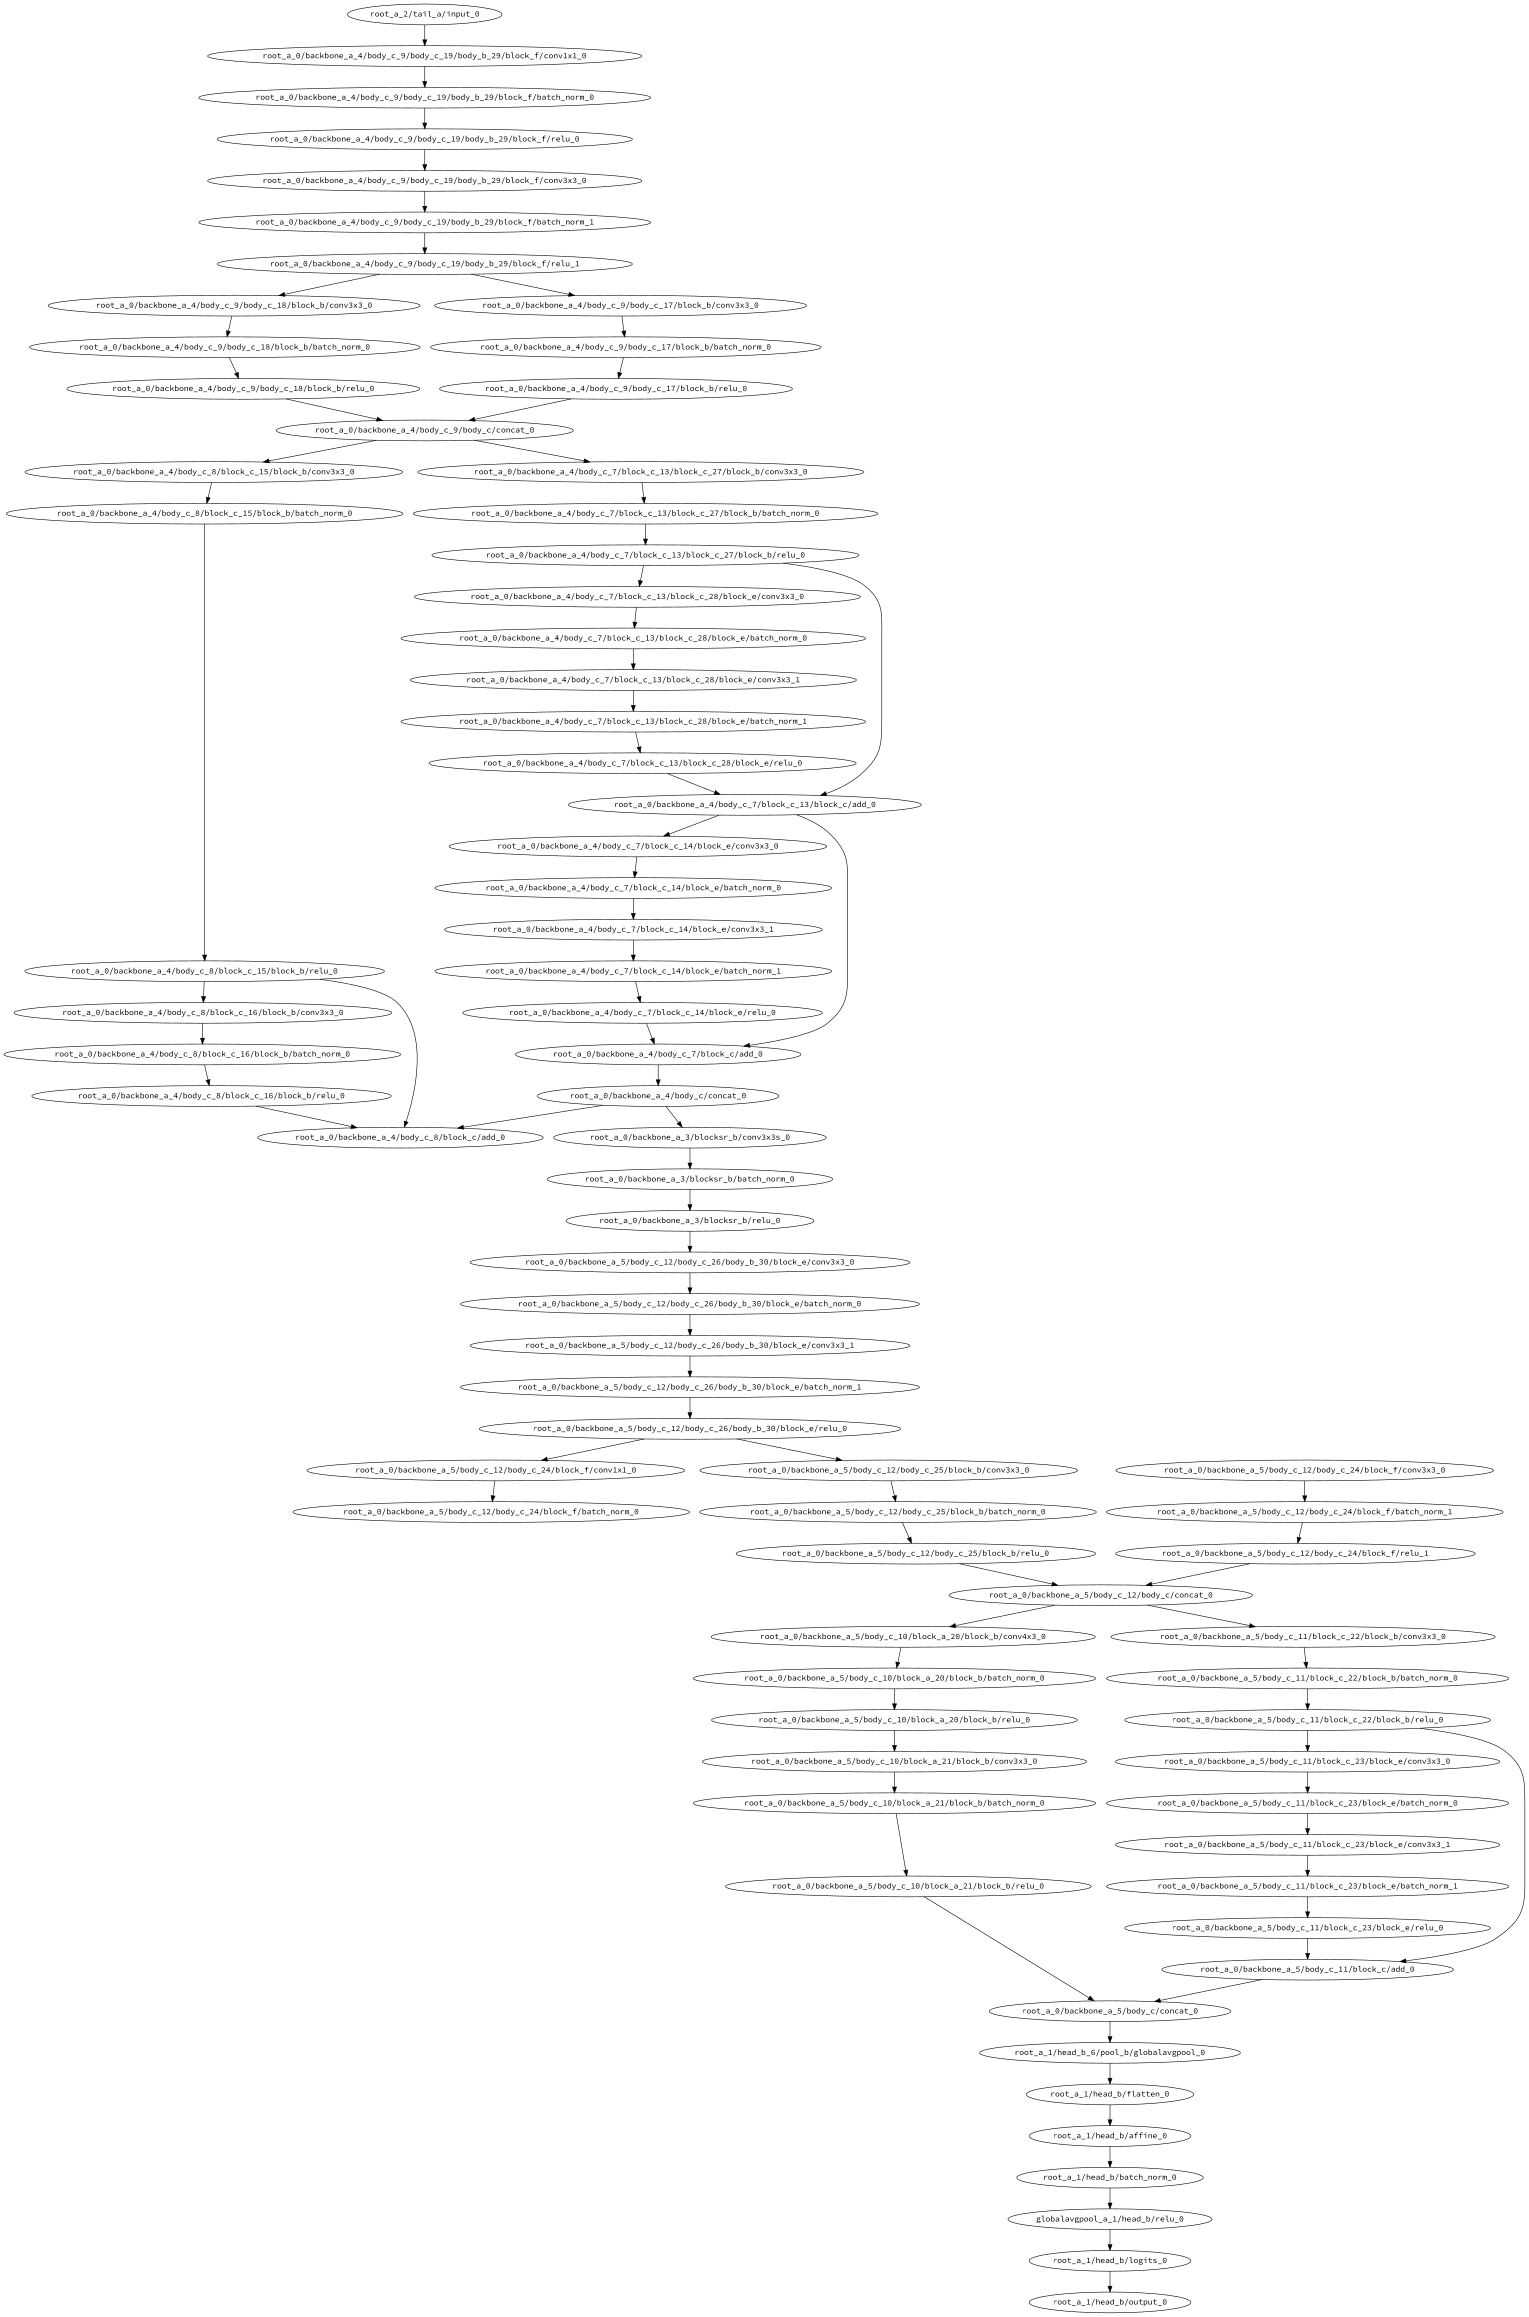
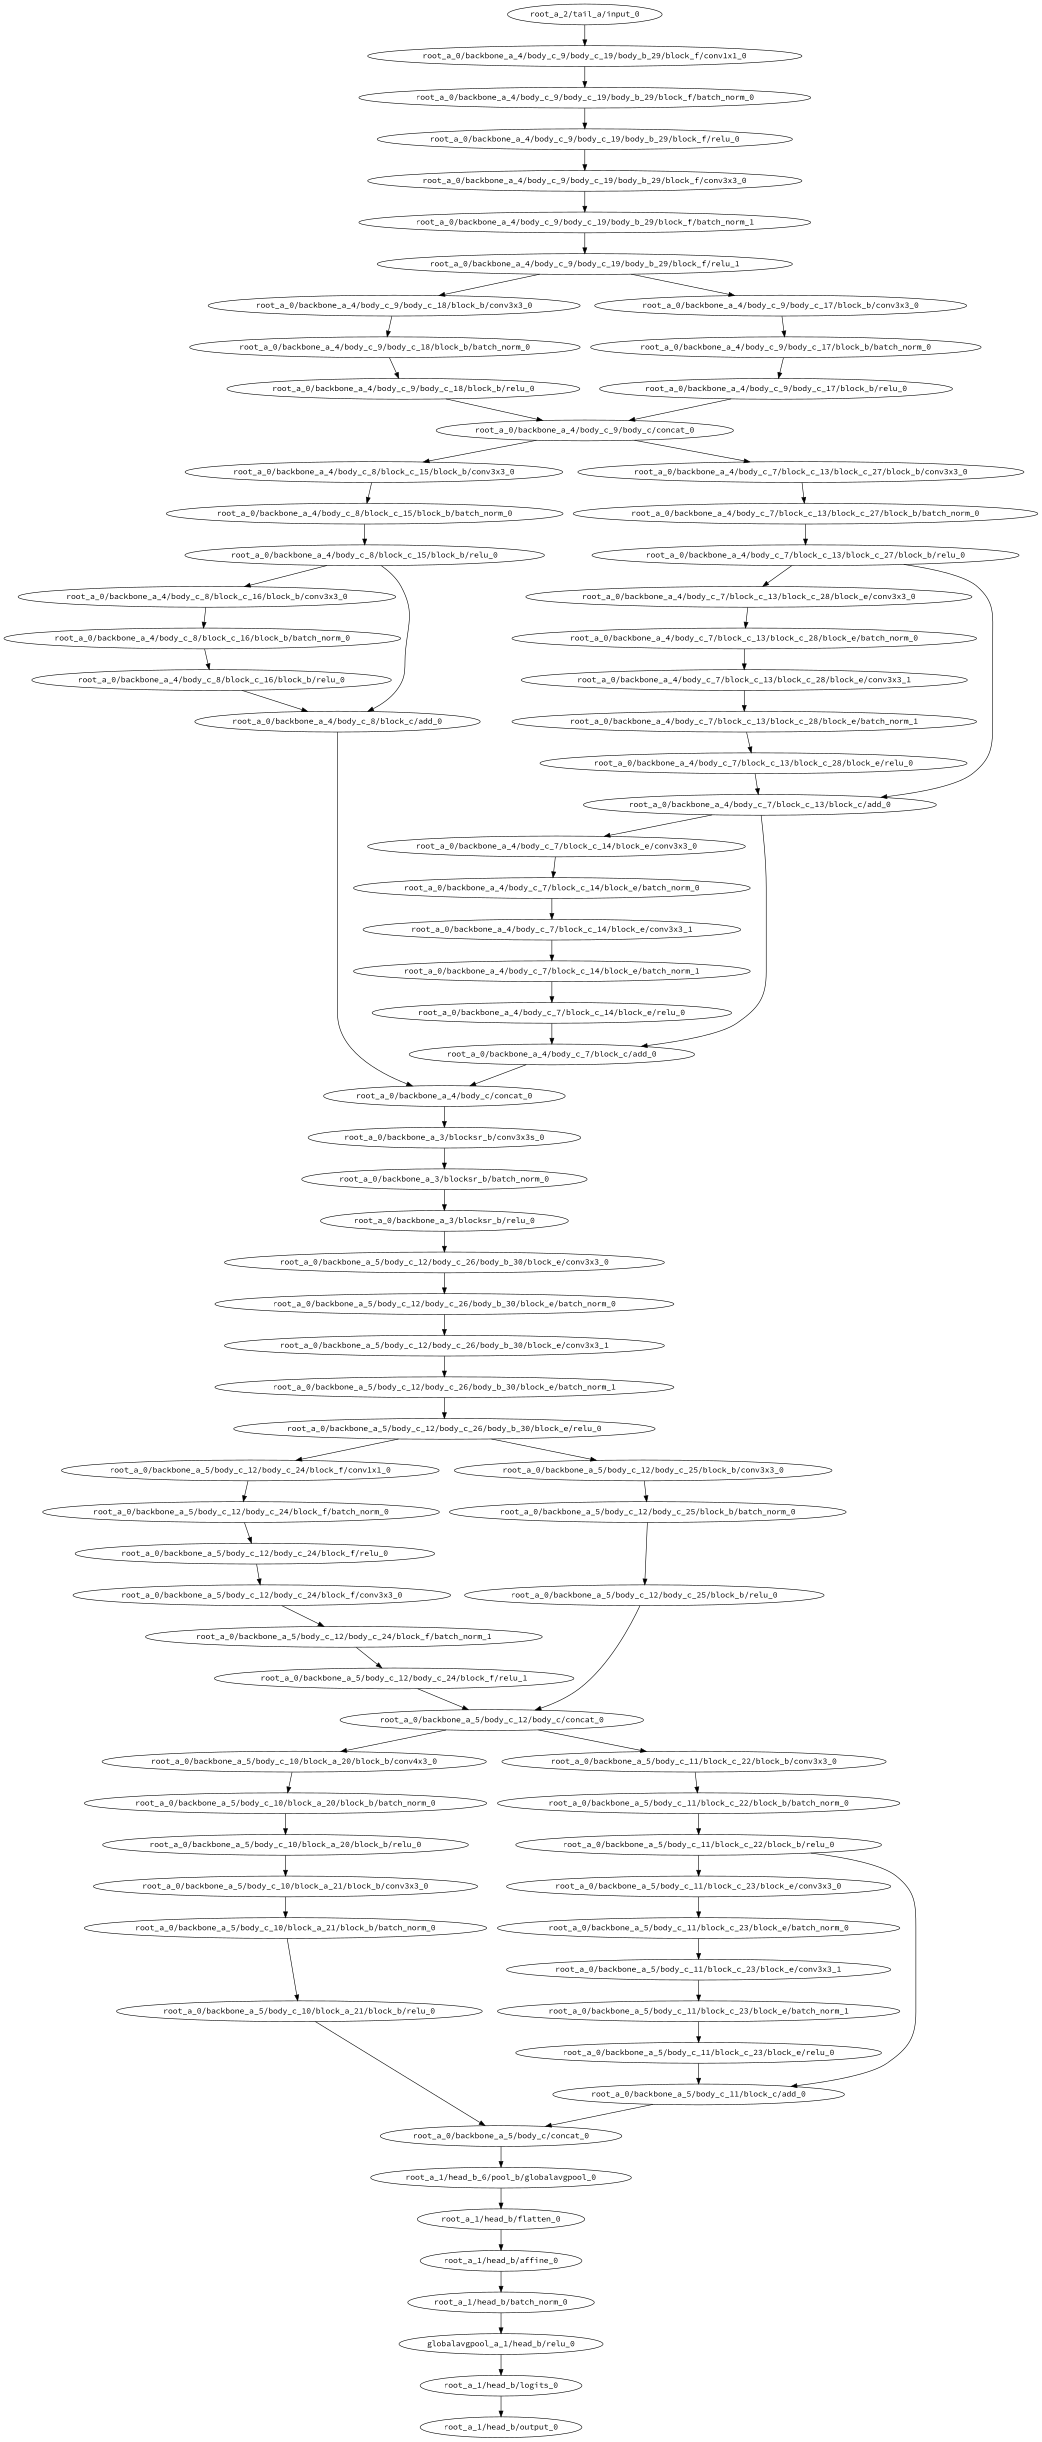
edge "root_a_0/backbone_a_4/body_c/concat_0" -> "root_a_0/backbone_a_4/body_c_8/block_c/add_0": reversed
node "root_a_0/backbone_a_5/body_c_12/body_c_24/block_f/relu_0": added
